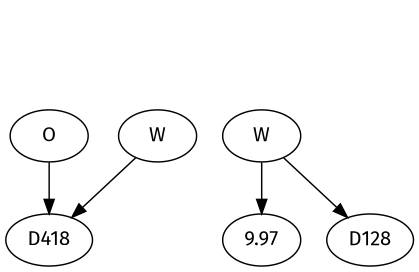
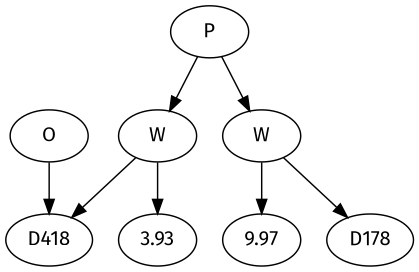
node "P": added
node "3.93": added
node "D128": label "D128" -> "D178"
